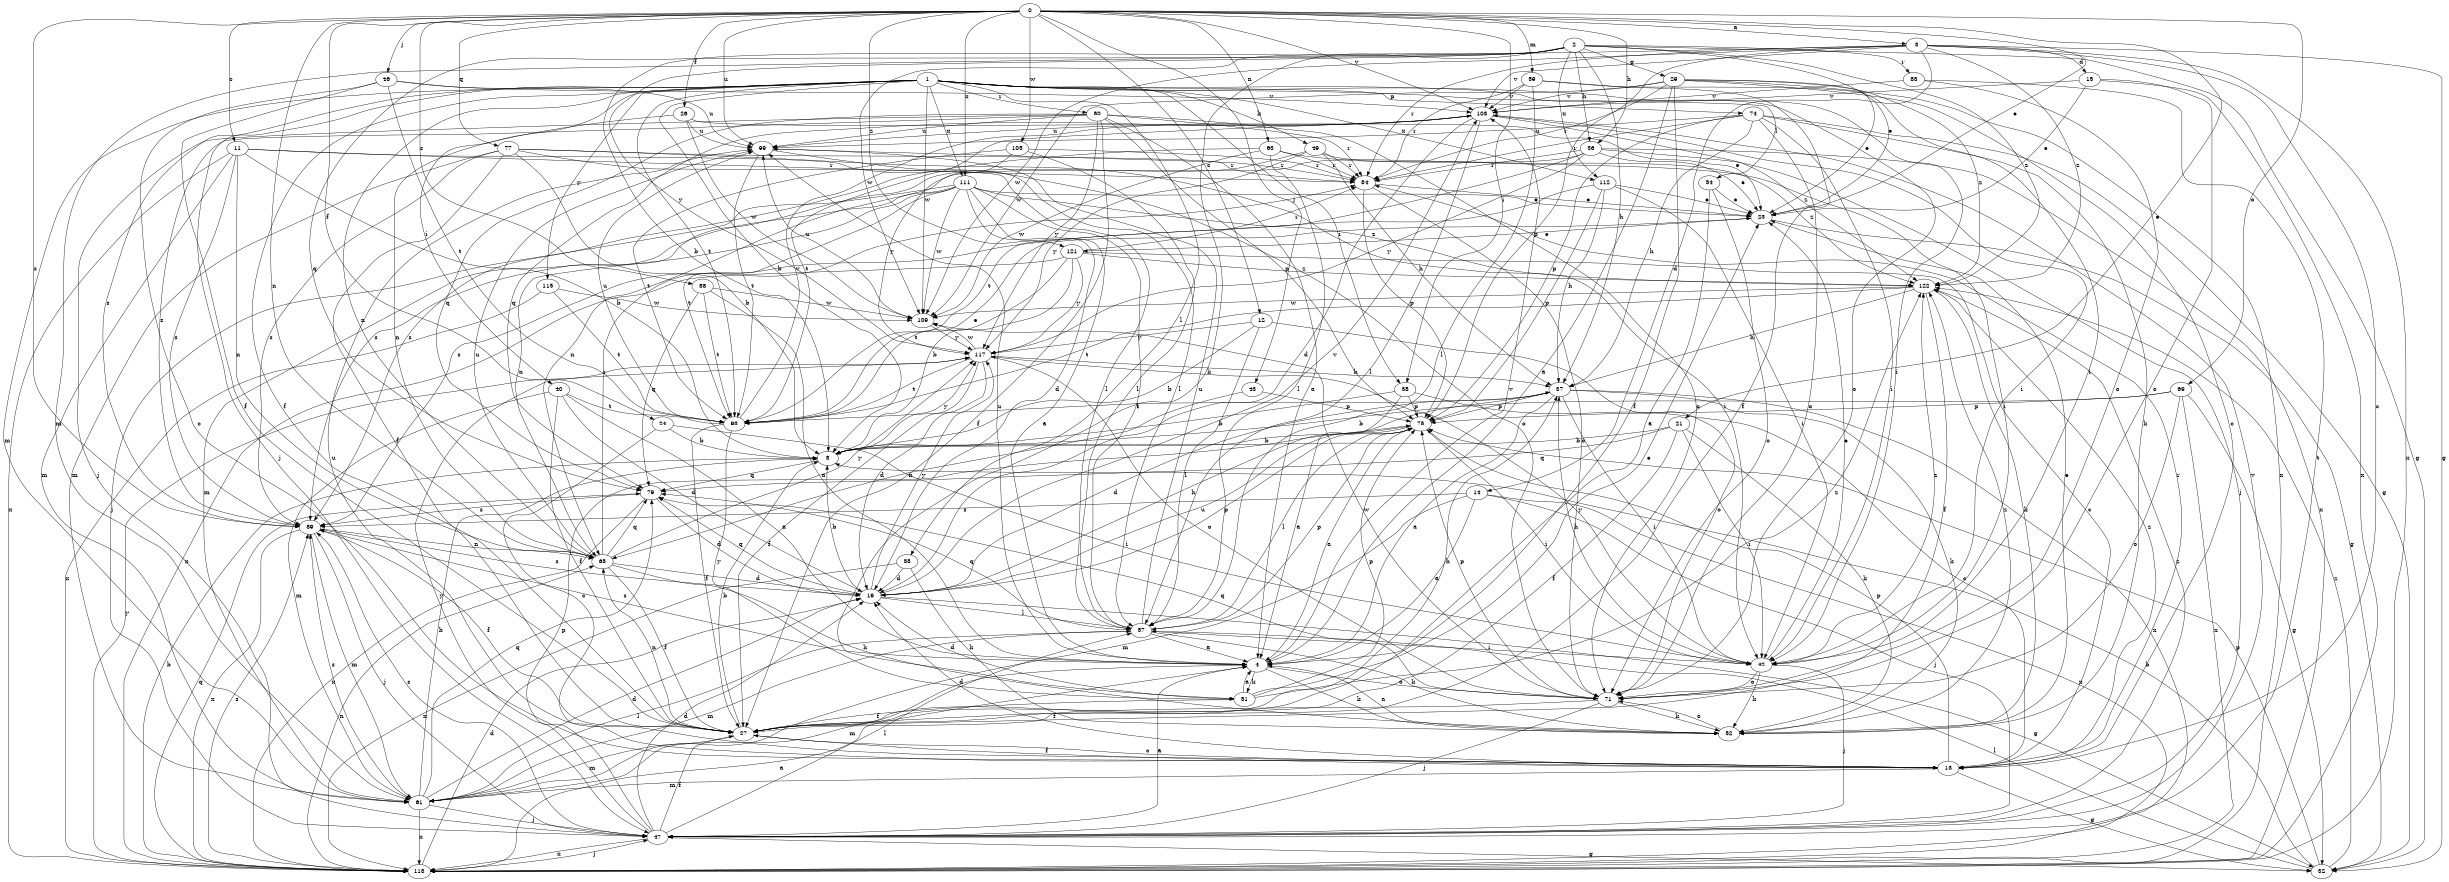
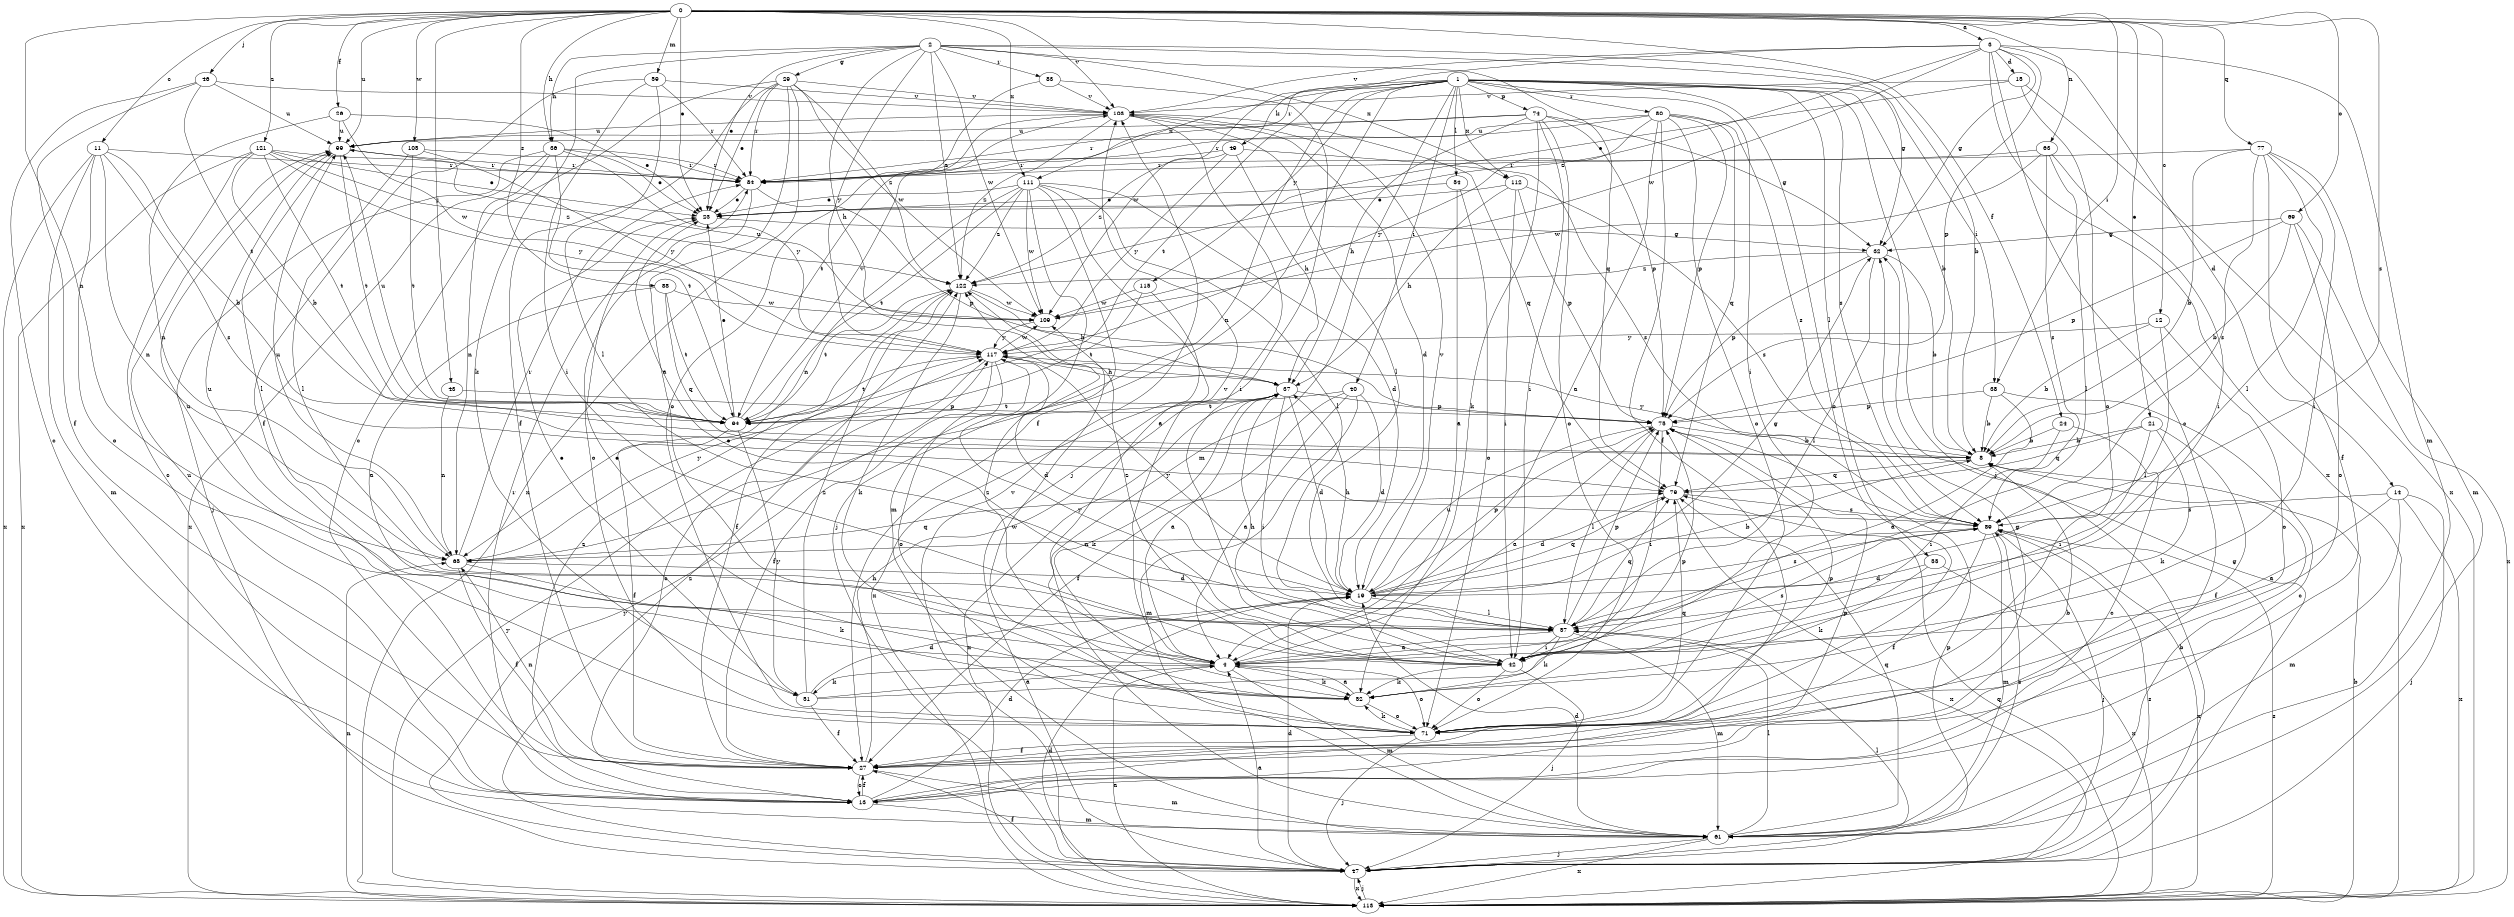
edge "80" -> "47": removed, label "j"
edge "23" -> "121": reversed
node "93": label "93" -> "94"
edge "83" -> "47": label "t" -> "j"
edge "75" -> "4": reversed
edge "117" -> "13": added, label "c"
